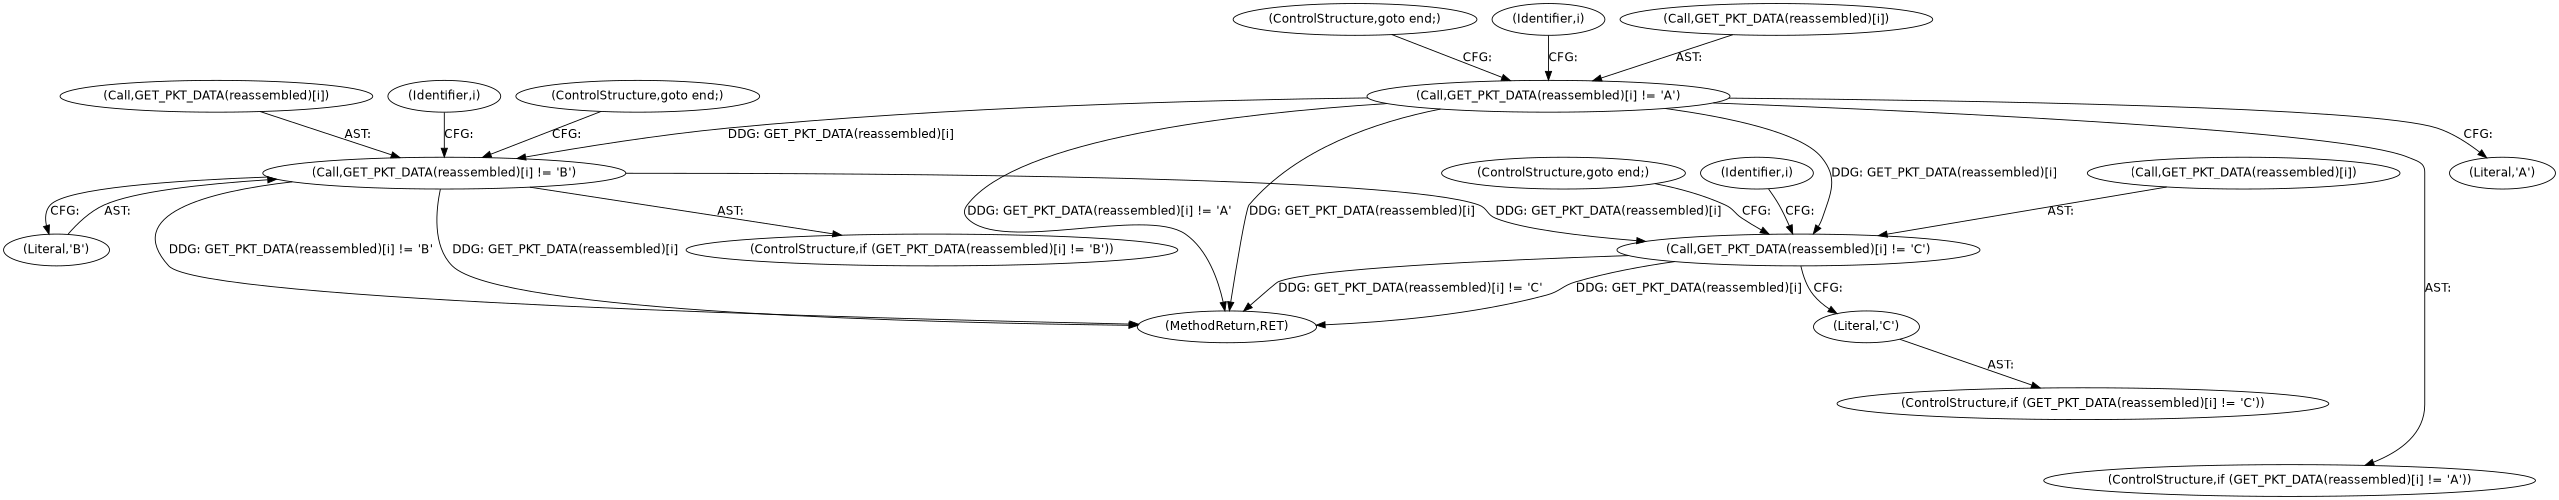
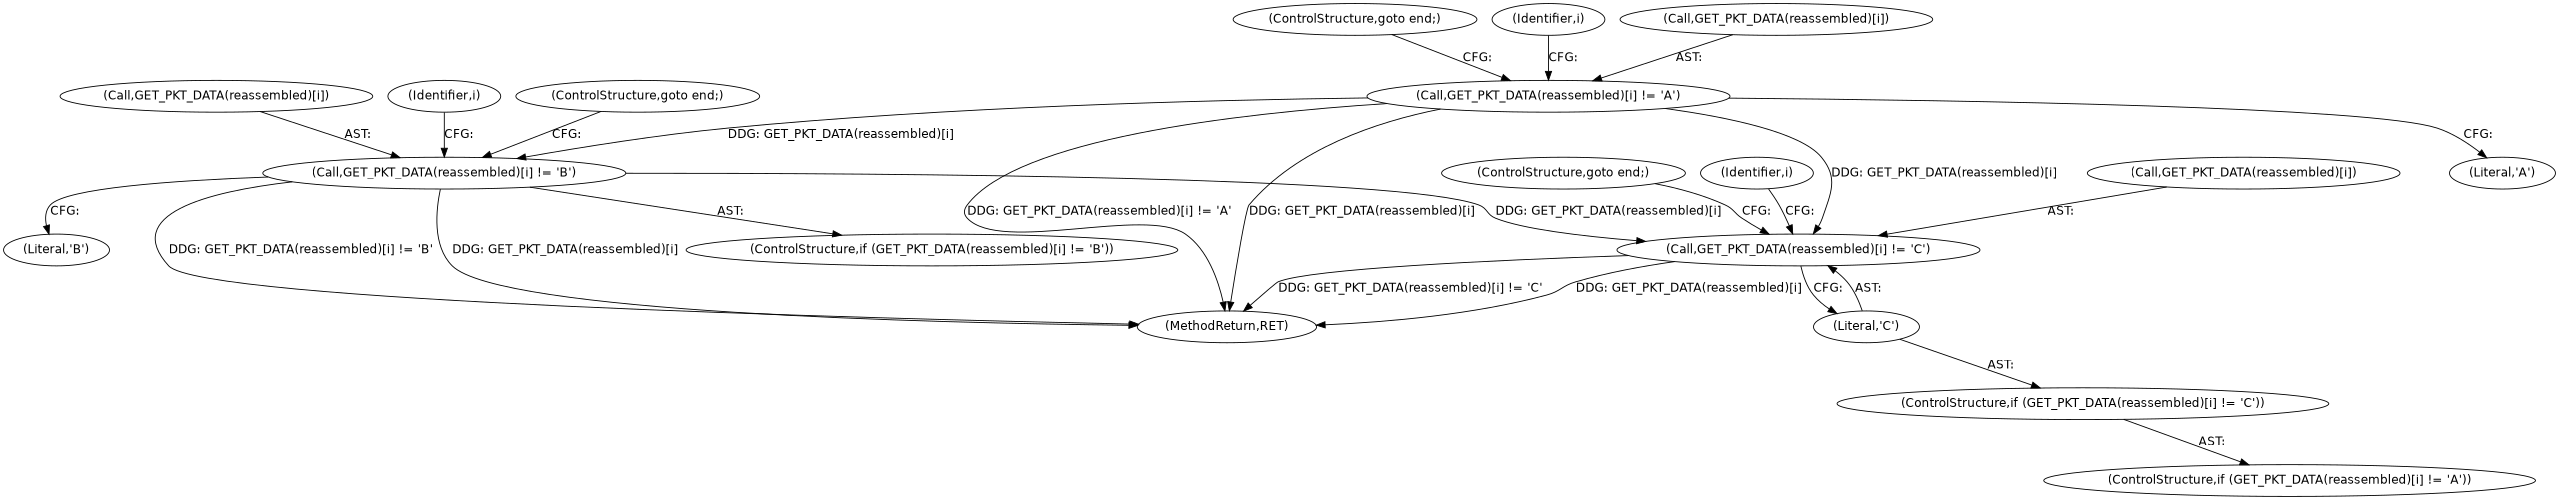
edge "(Call,GET_PKT_DATA(reassembled)[i] != 'A')" -> "(ControlStructure,if (GET_PKT_DATA(reassembled)[i] != 'A'))": now "(ControlStructure,if (GET_PKT_DATA(reassembled)[i] != 'C'))" -> "(ControlStructure,if (GET_PKT_DATA(reassembled)[i] != 'A'))"
edge "(Literal,'B')" -> "(Call,GET_PKT_DATA(reassembled)[i] != 'B')": removed, label "AST:"
edge "(Literal,'C')" -> "(Call,GET_PKT_DATA(reassembled)[i] != 'C')": added, label "AST:"
